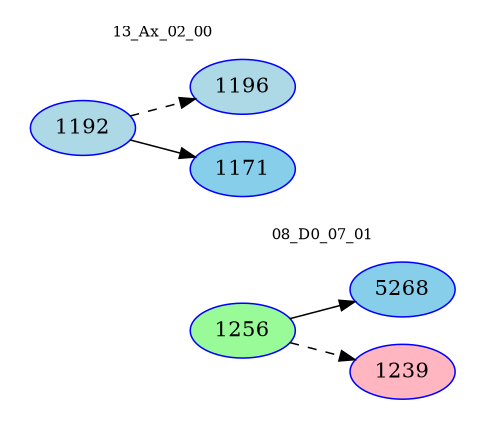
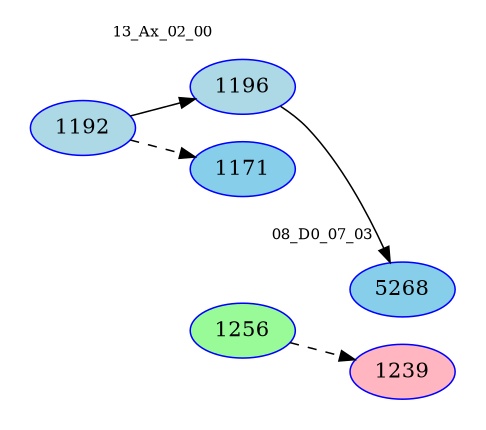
edge "1192" -> "1196": style dashed -> solid
edge "1192" -> "1171": style solid -> dashed
cluster "08_D0_07_01": label "08_D0_07_01" -> "08_D0_07_03"
edge "1256" -> "5268": now "1196" -> "5268"
